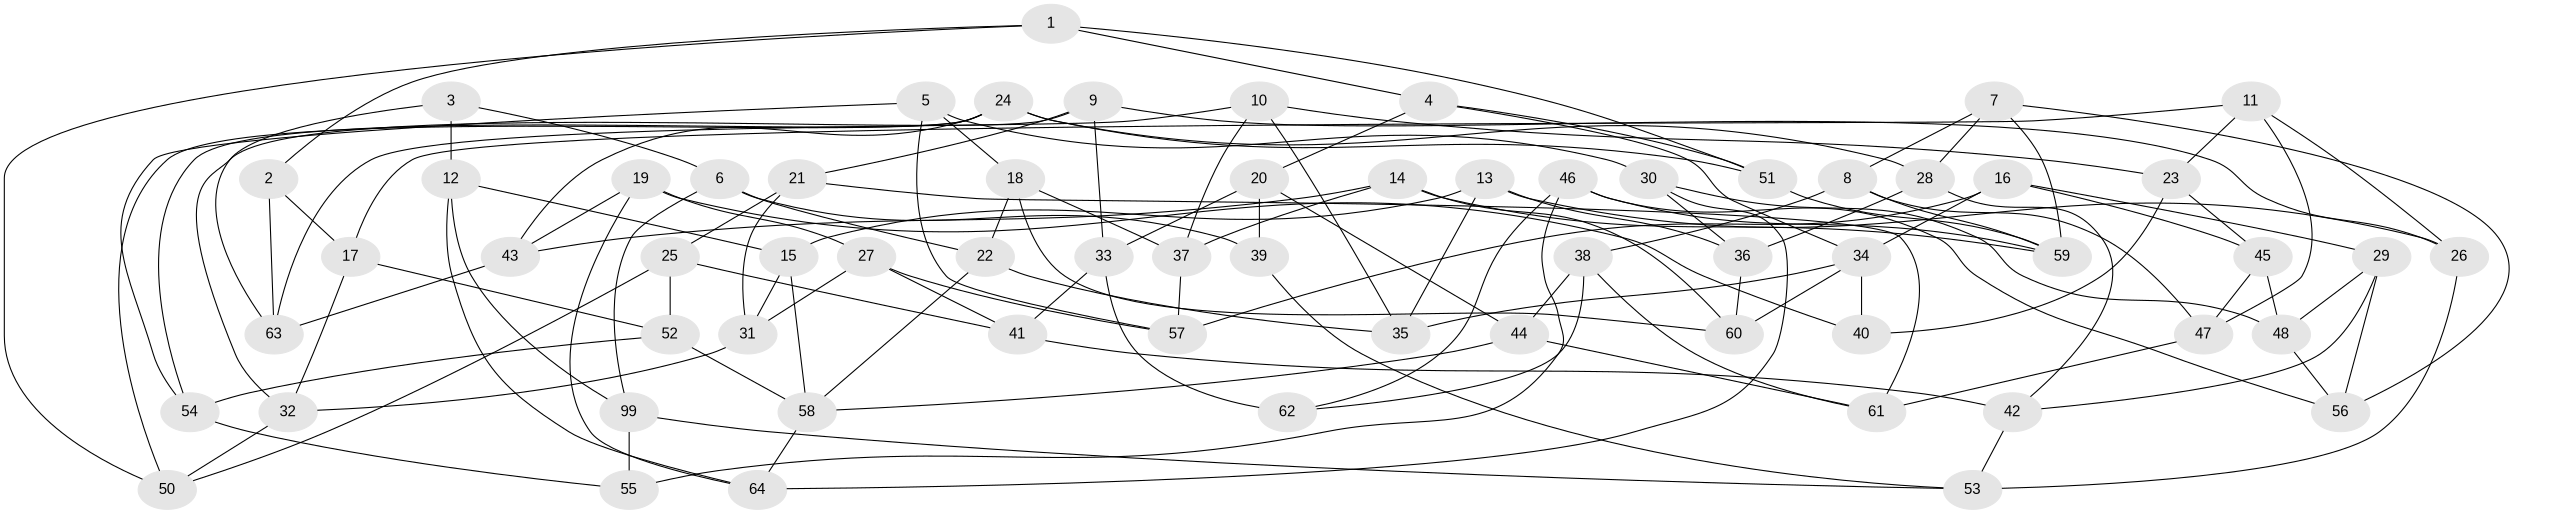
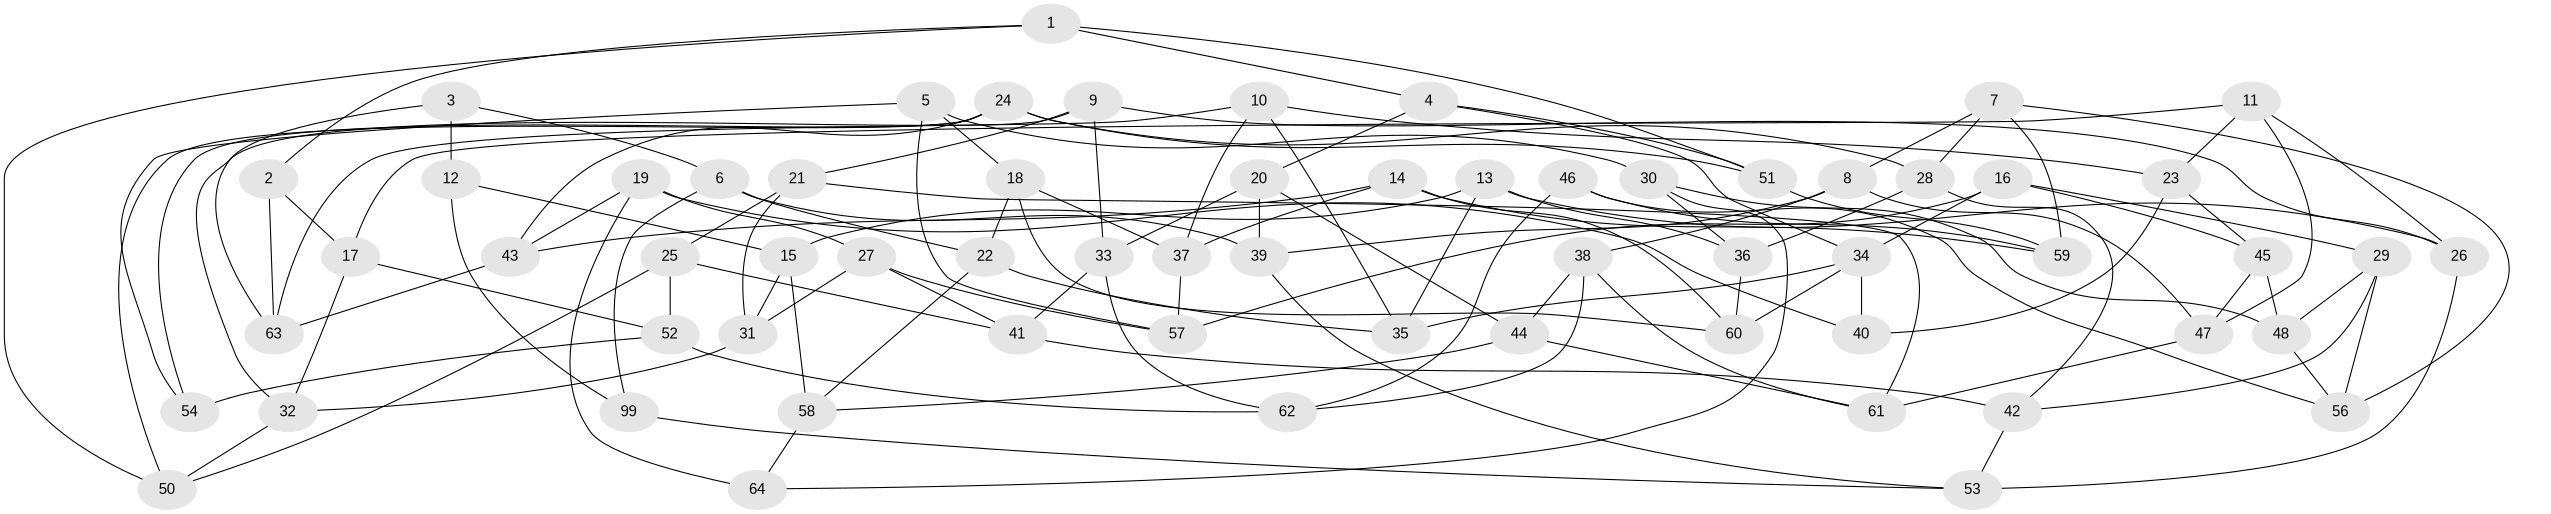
edge "8" -- "59": now "8" -- "39"
edge "52" -- "58": now "52" -- "62"
edge "12" -- "64": removed
node "55": removed
